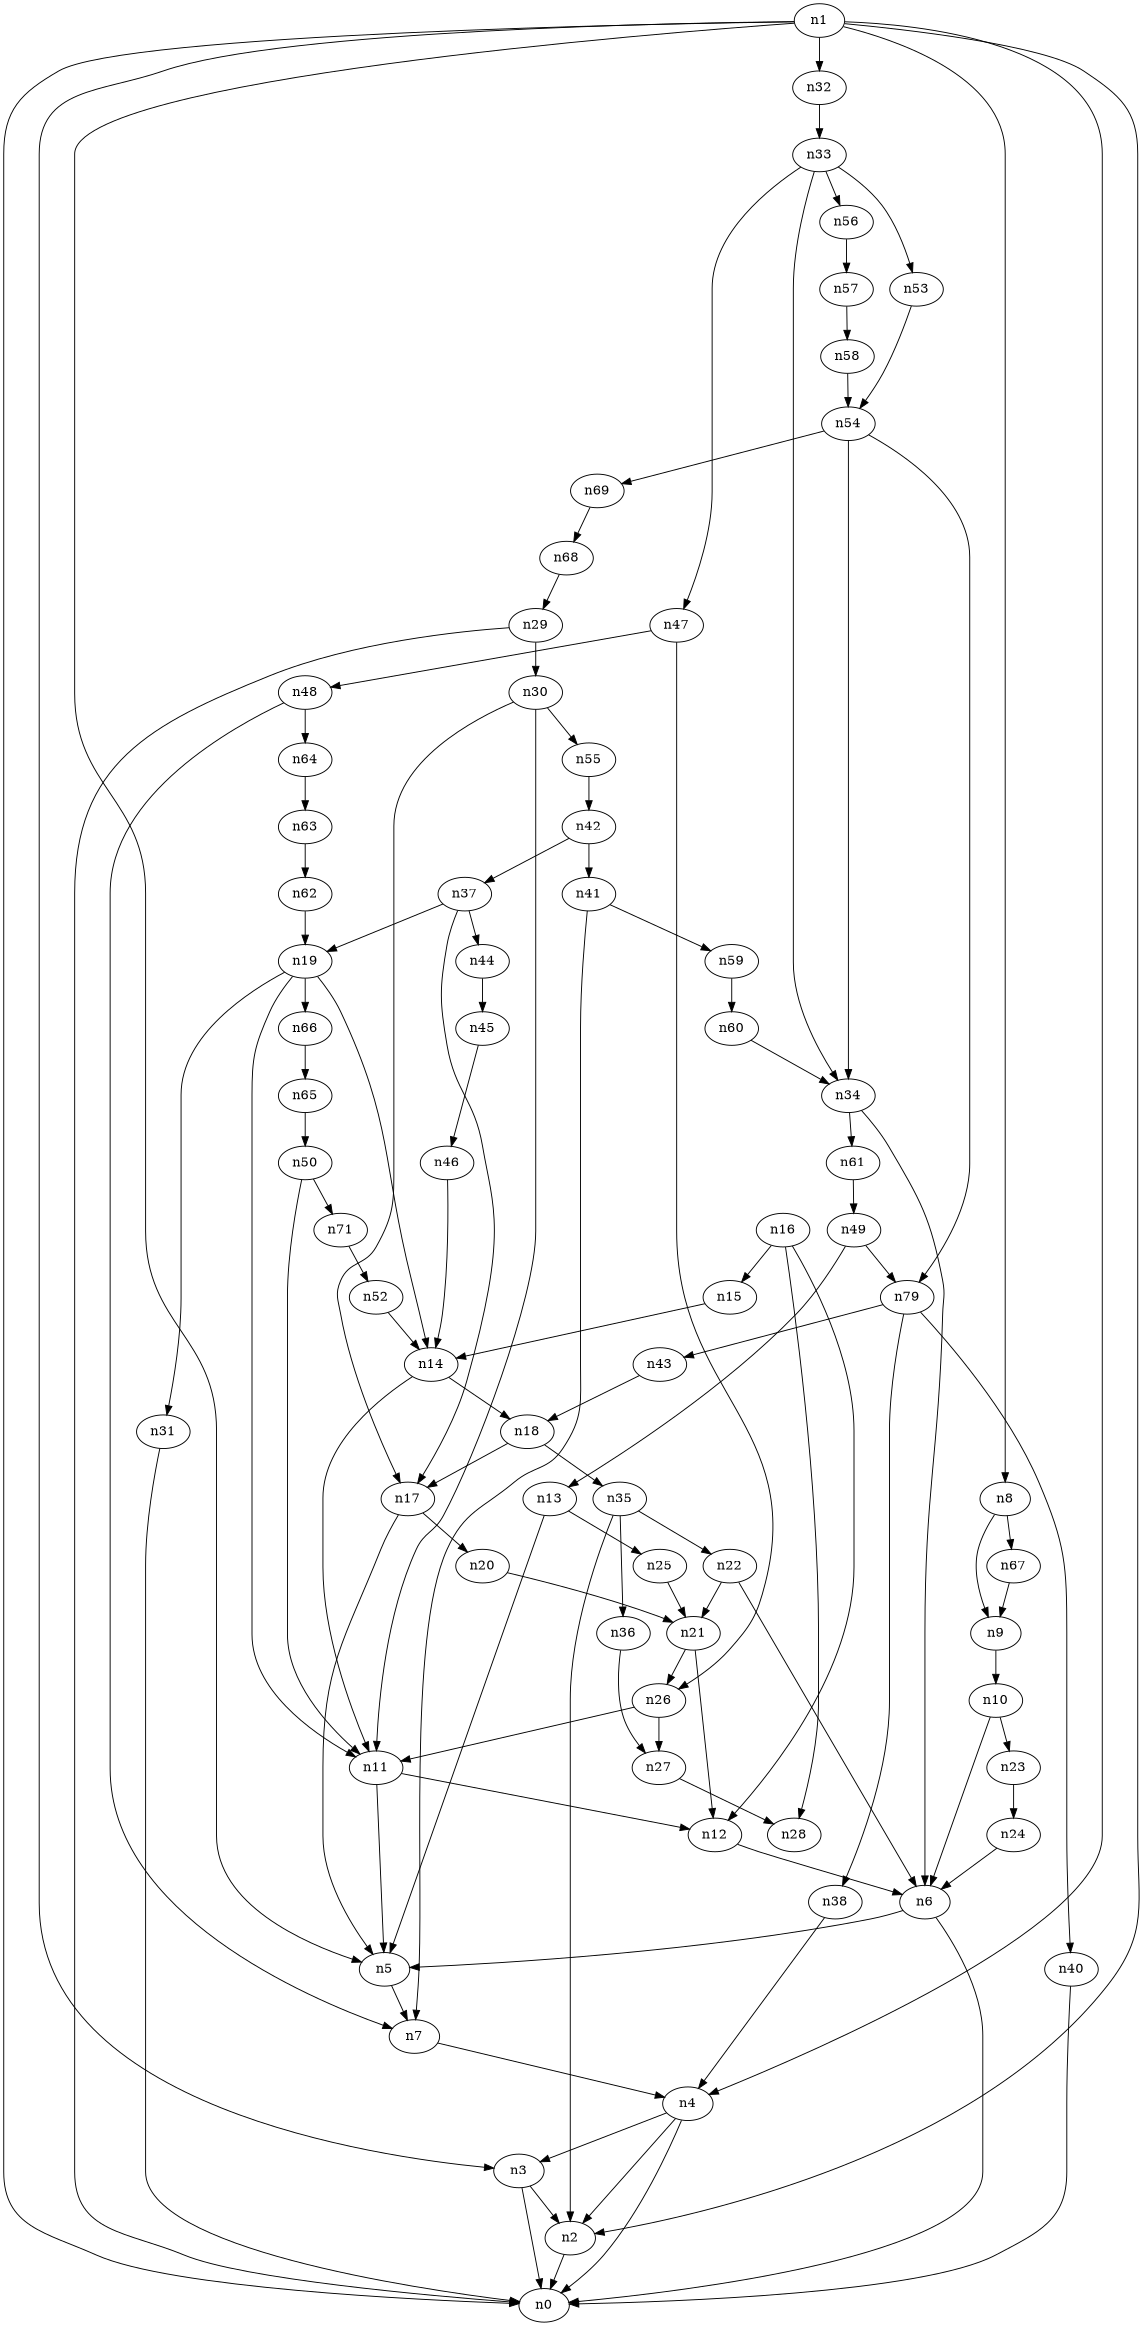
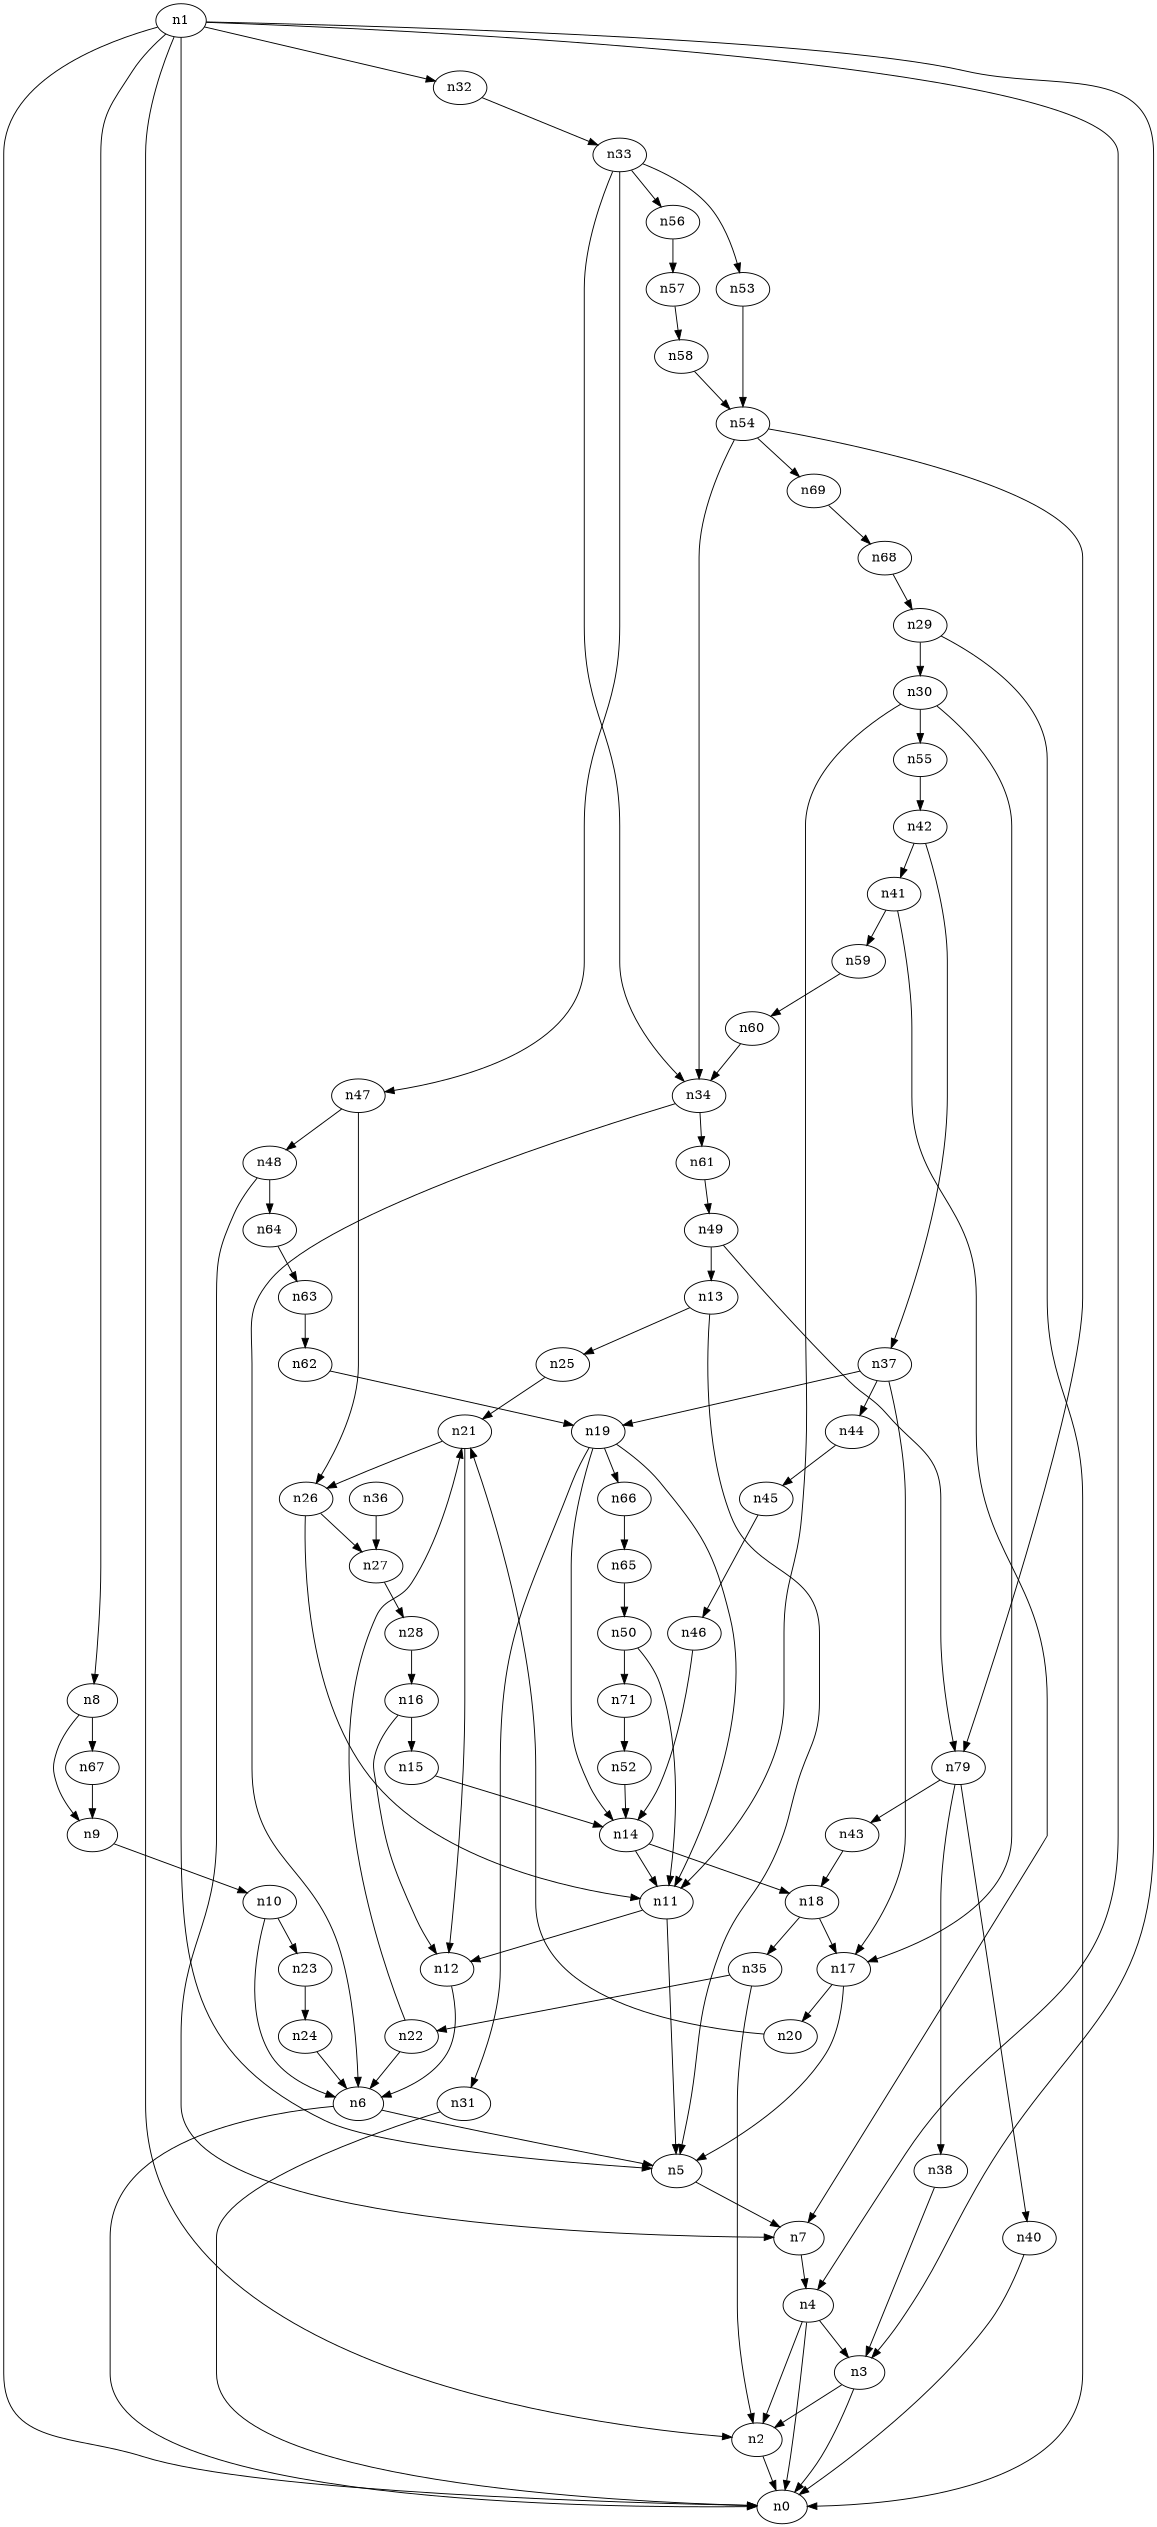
edge "n16" -> "n28": reversed
edge "n35" -> "n36": removed
edge "n38" -> "n4": now "n38" -> "n3"
